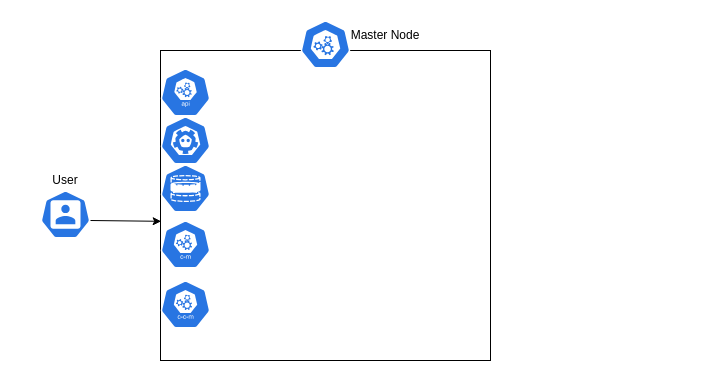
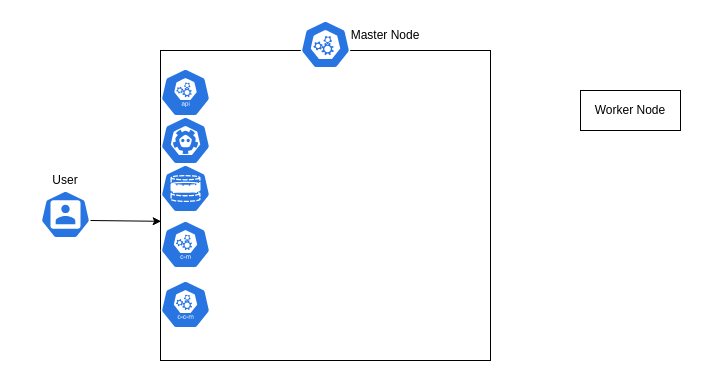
node "Worker Node": added
